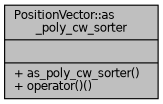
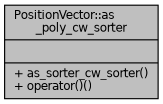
node "PositionVector::as": text "+ as_poly_cw_sorter()" -> "+ as_sorter_cw_sorter()"
